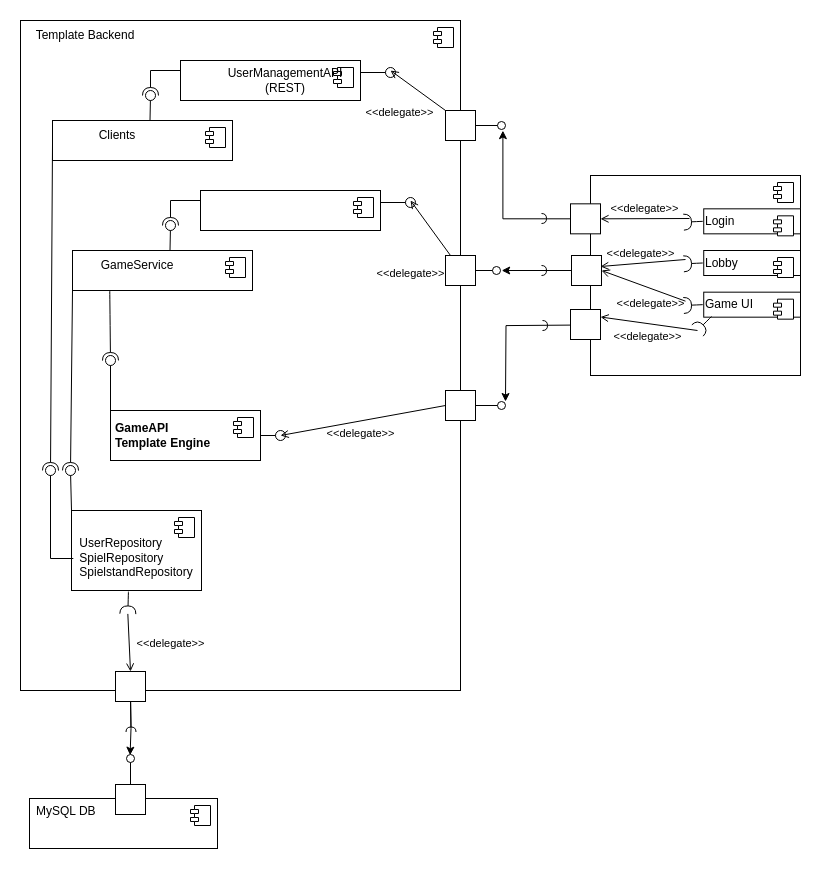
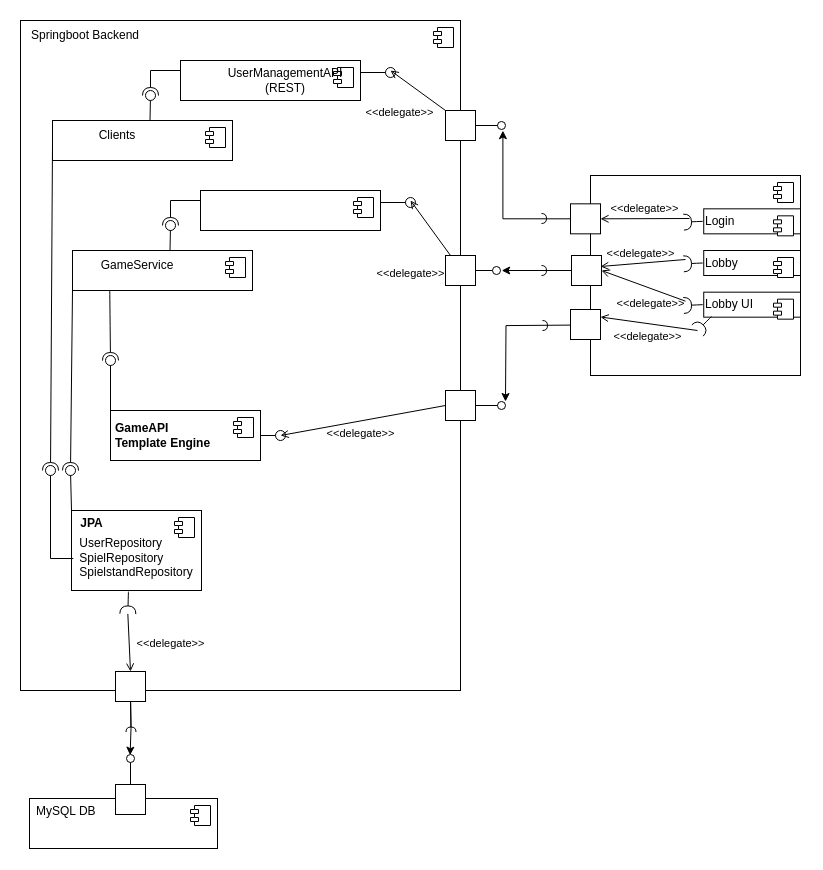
node "Template Backend": label "Template Backend" -> "Springboot Backend"
node "Game UI": label "Game UI" -> "Lobby UI"
node "JPA": added
